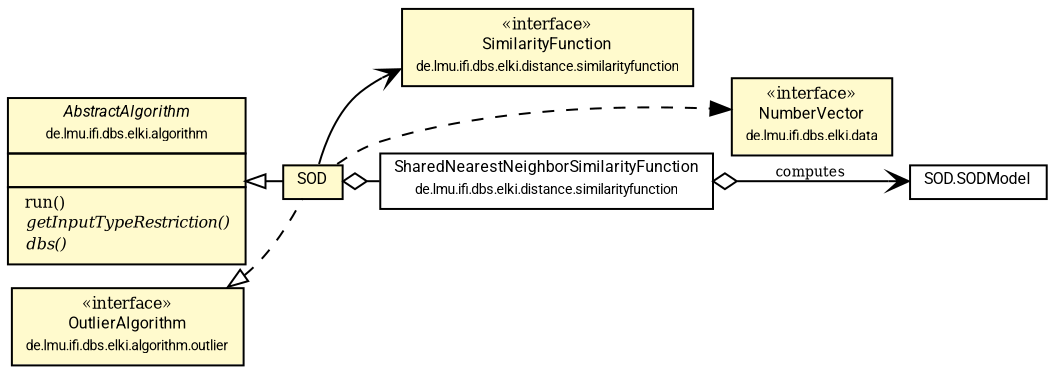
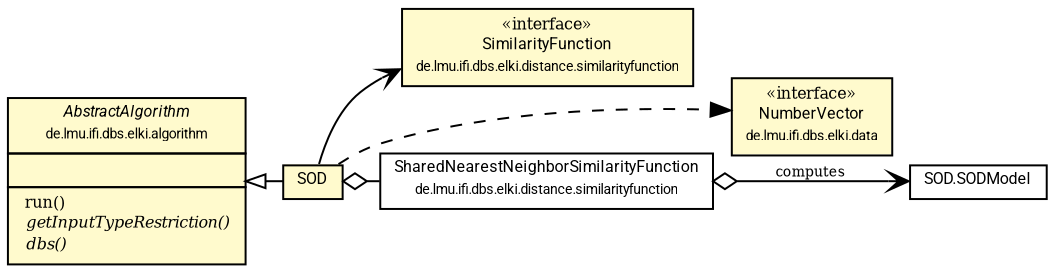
node "OutlierAlgorithm": removed
